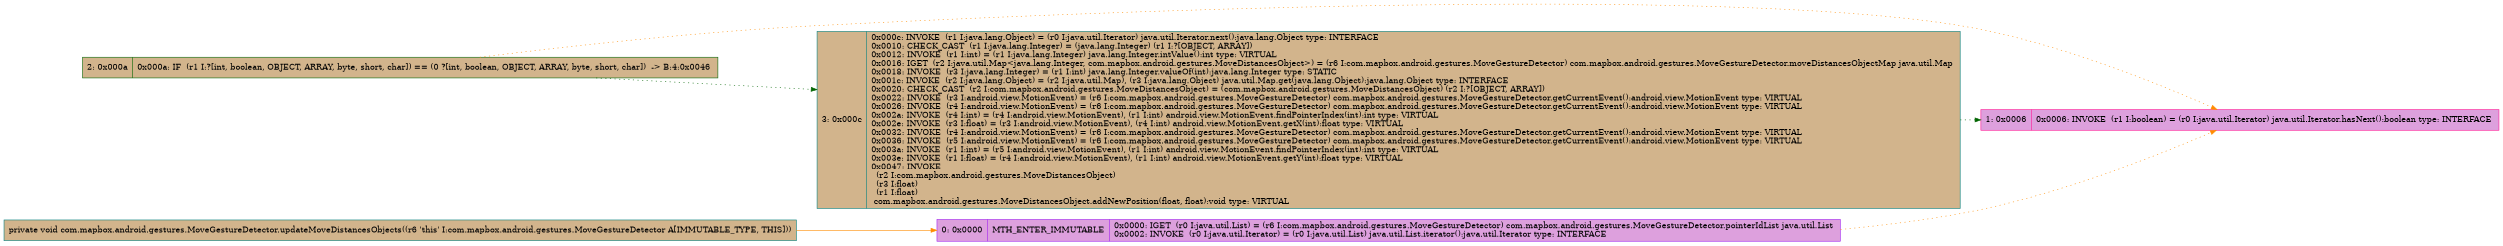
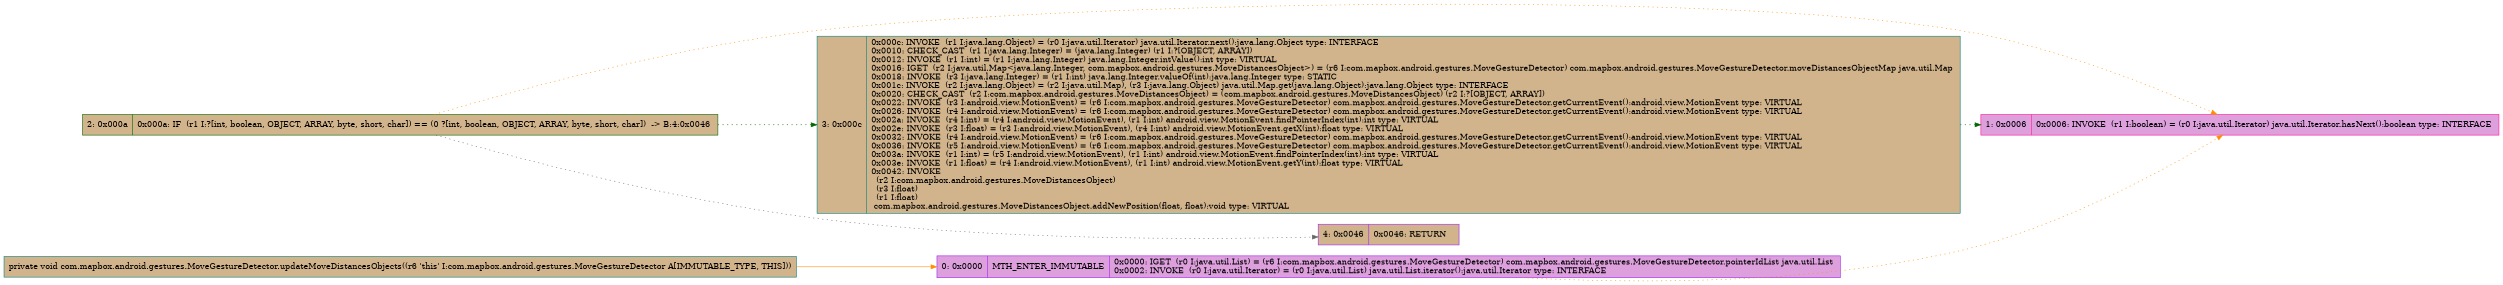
node "3: 0x000c": text "0x0047: INVOKE" -> "0x0042: INVOKE"
node "4: 0x0046": added
